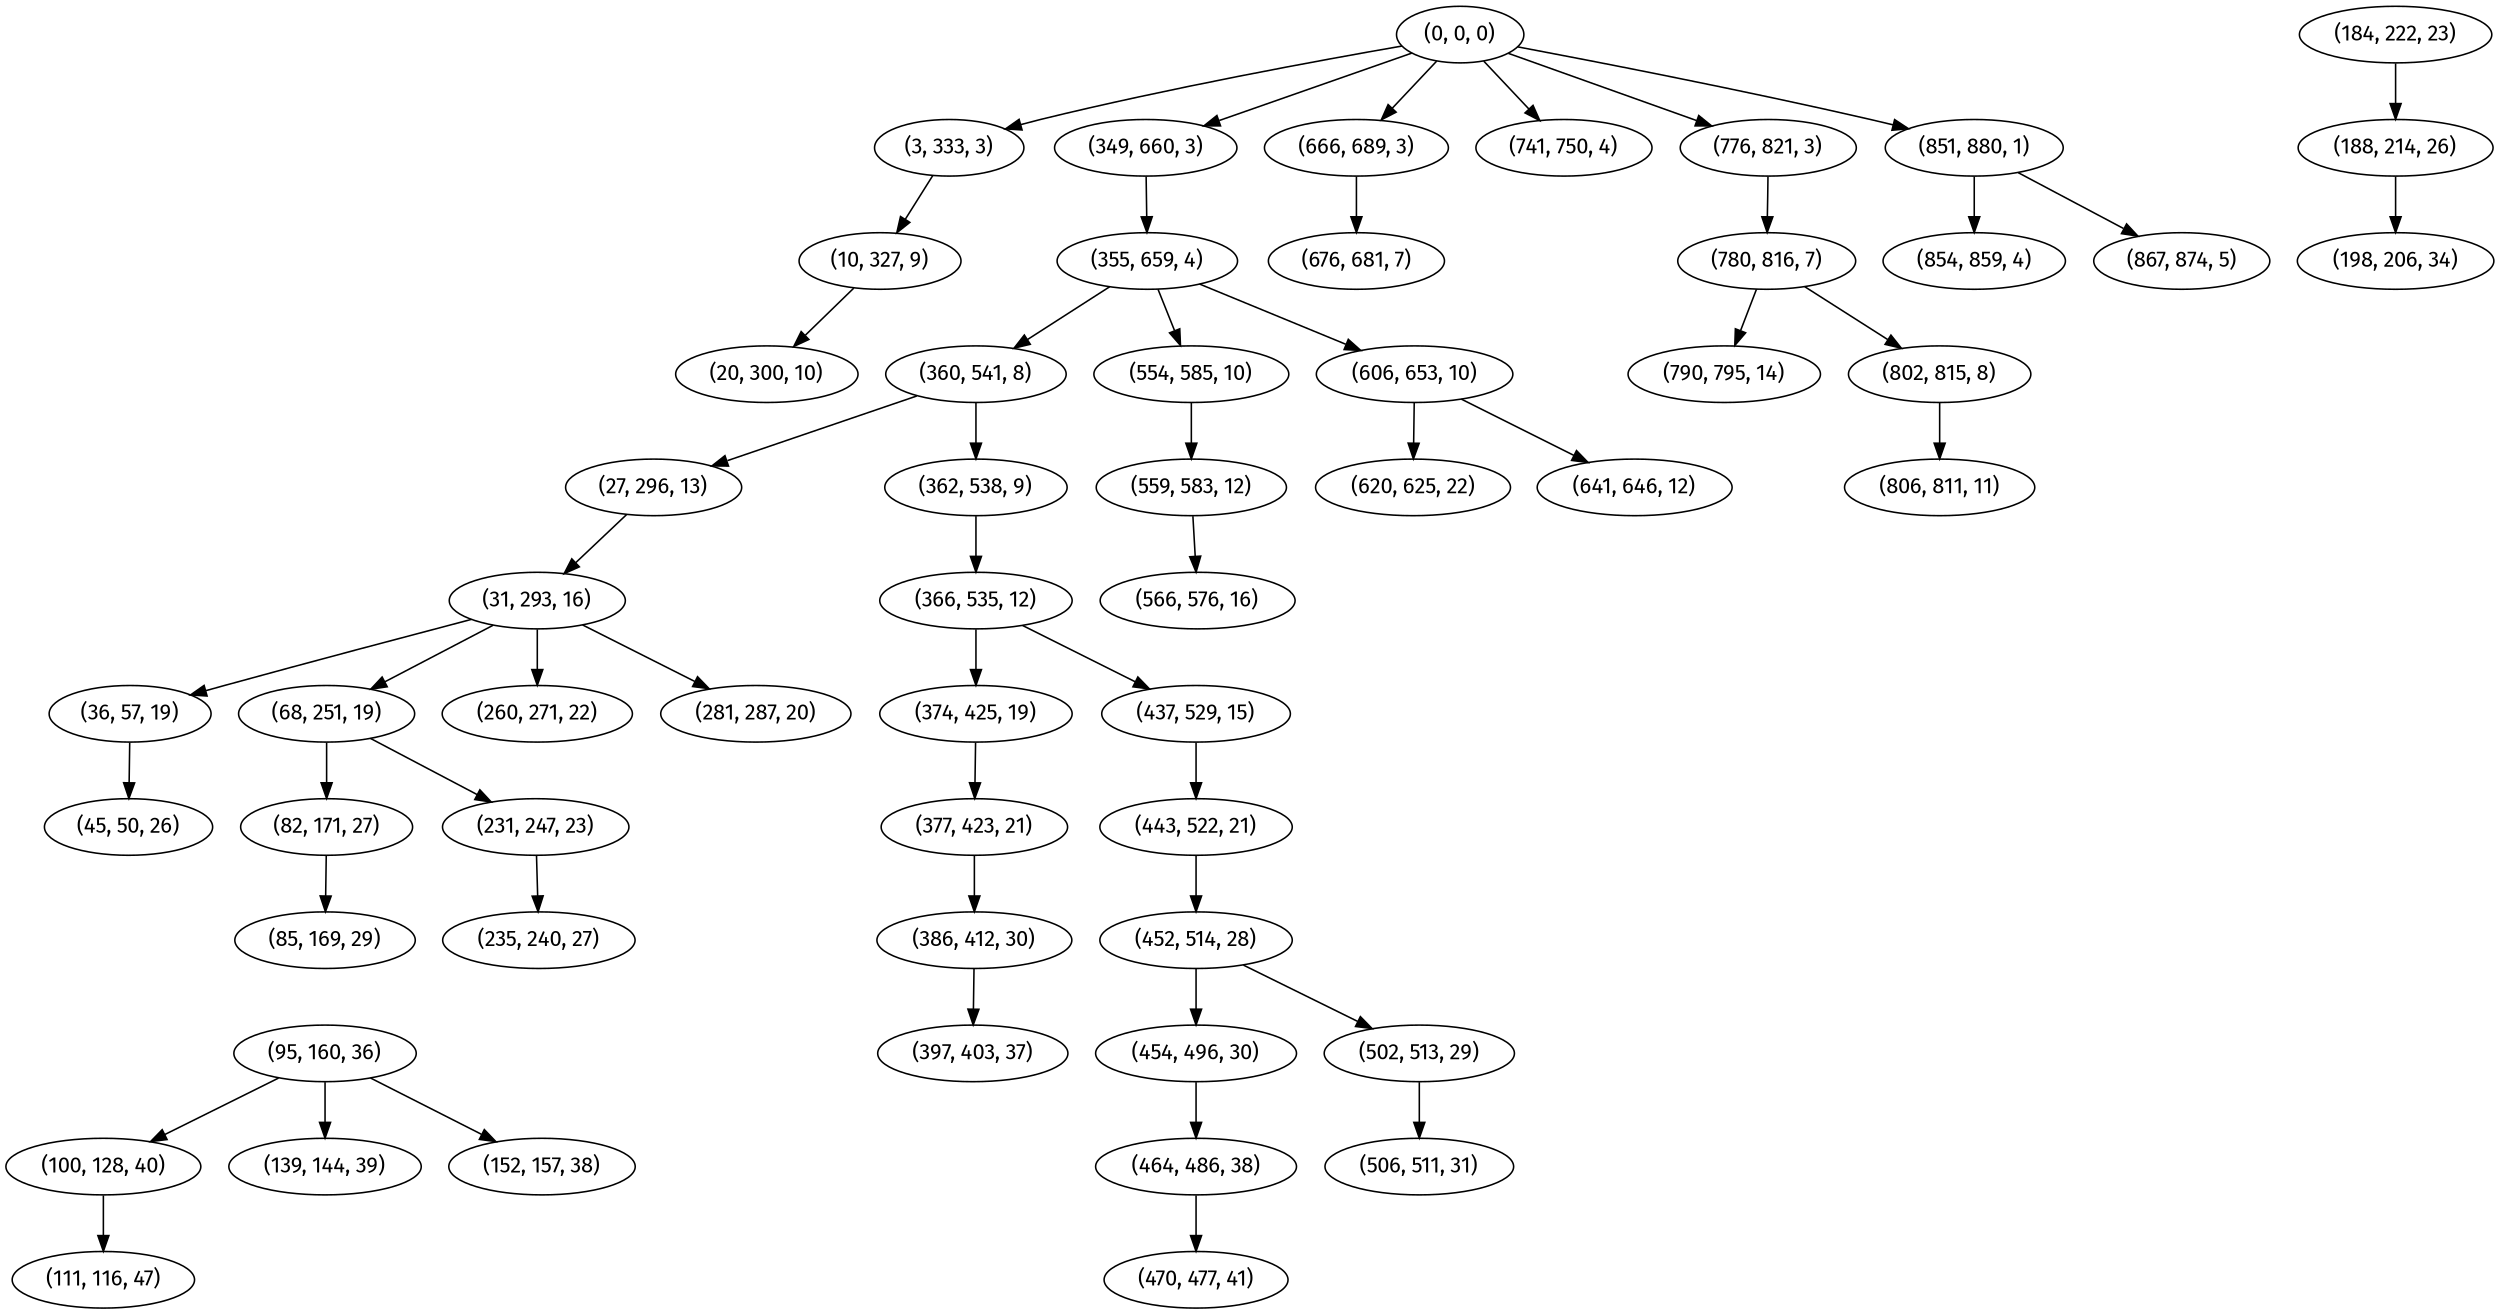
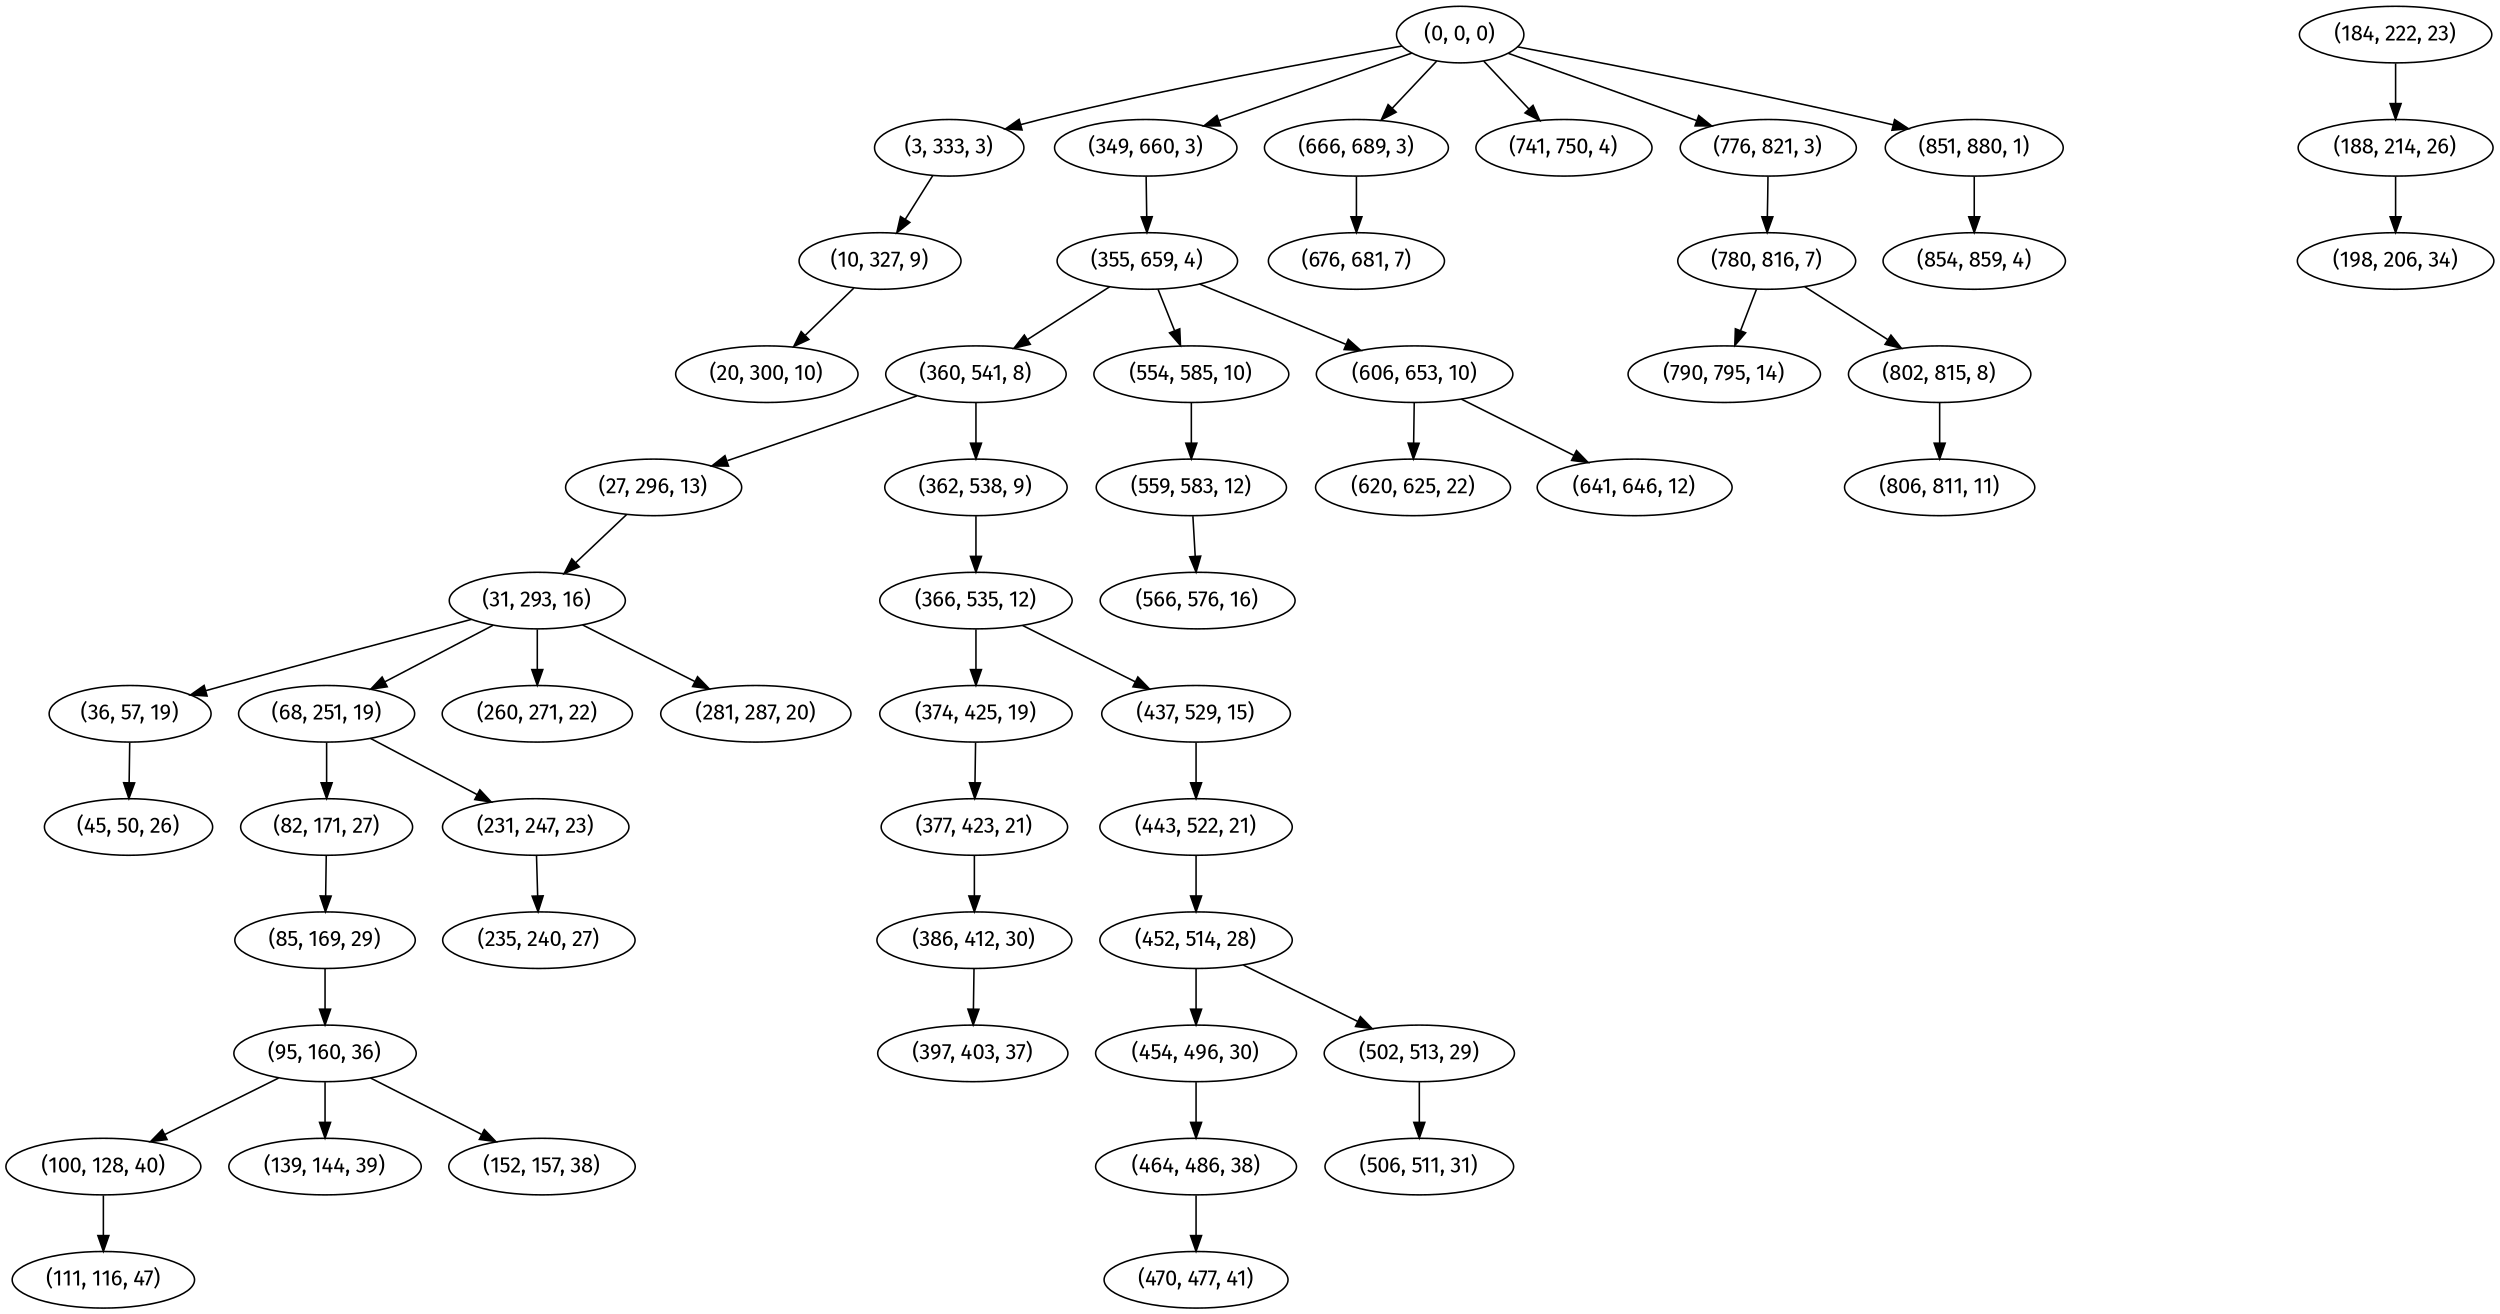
node "(867, 874, 5)": removed
edge "(85, 169, 29)" -> "(95, 160, 36)": added
